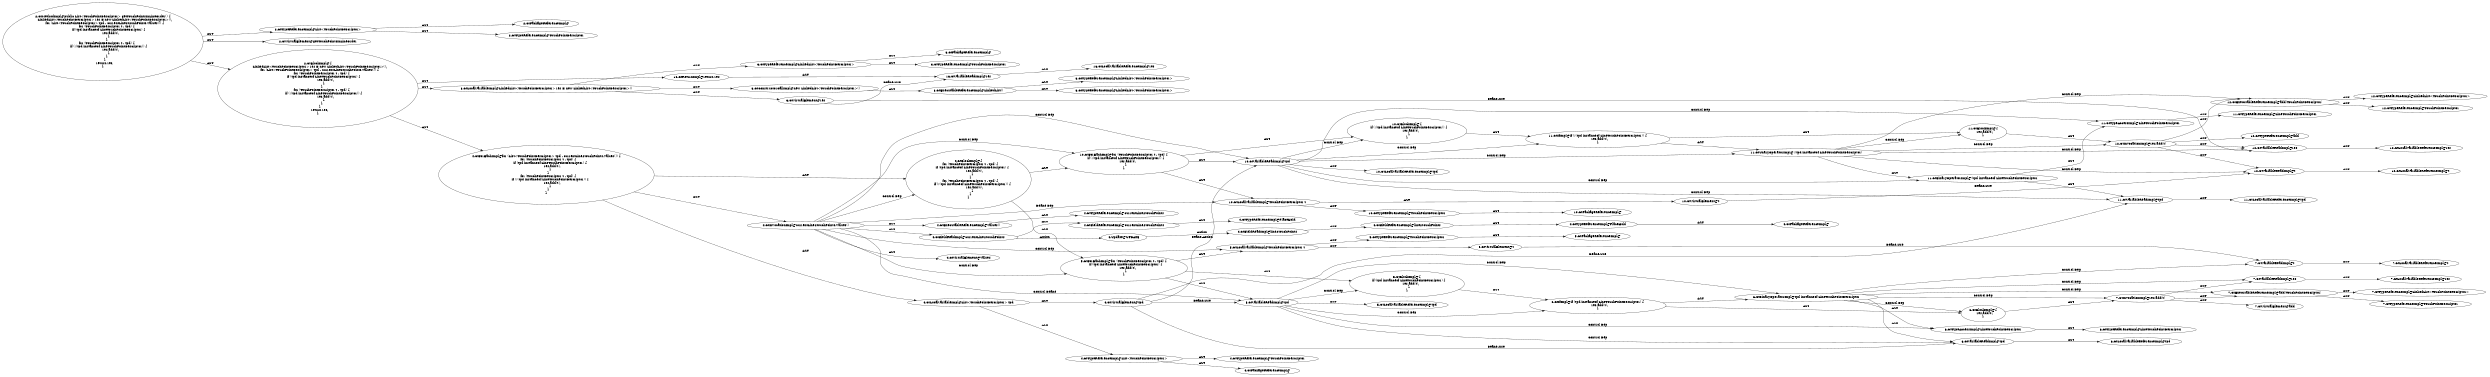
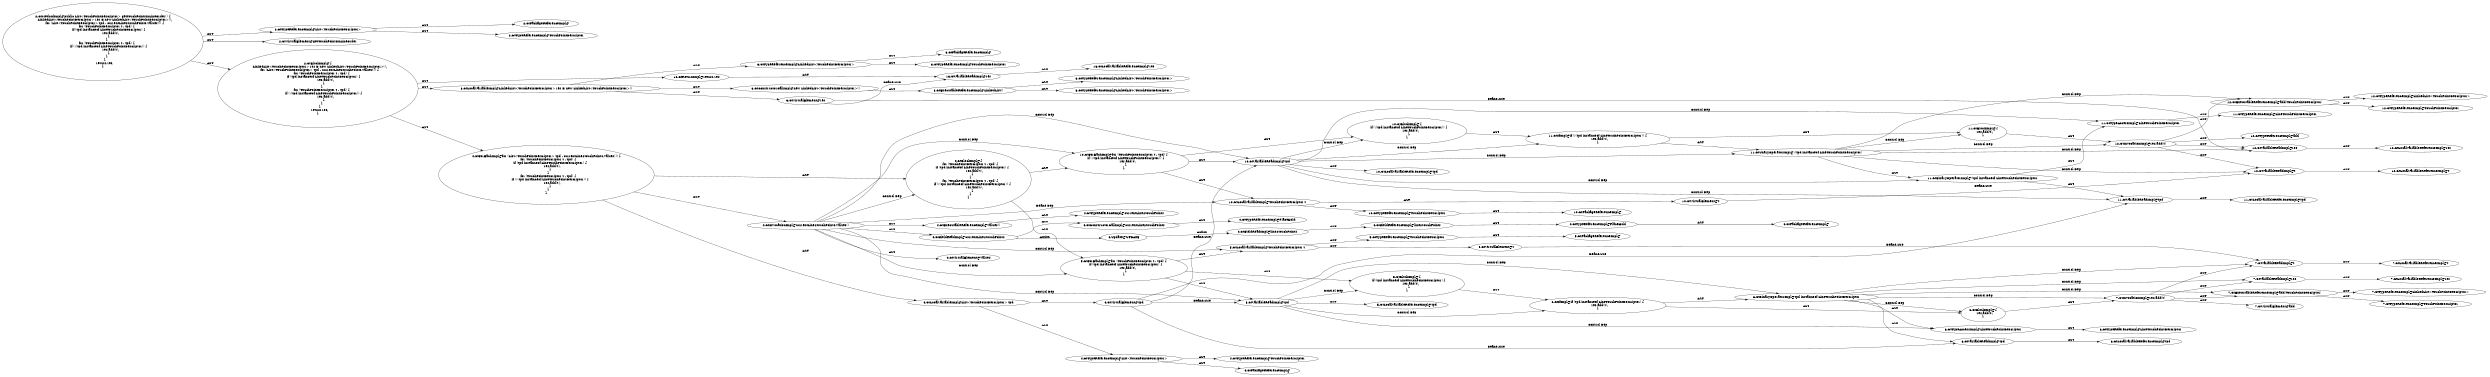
node "4:CtFieldReferenceImpl@currentLine2touchPoints": label "4:CtFieldReferenceImpl@currentLine2touchPoints" -> "4:CtConstructorCallImpl@currentLine2touchPoints"
edge "4:CtVirtualElement@tpd" -> "10:CtVariableReadImpl@tpd": label "Define-Action" -> "Define-Use"
edge "7:CtInvocationImpl@res.add(t)" -> "7:CtVariableReadImpl@t": added, label "AST"
edge "4:CtInvocationImpl@currentLine2touchPoints.values()" -> "5:CtVariableReadImpl@tpd": label "Control Define" -> "Control Dep"
edge "5:CtVariableReadImpl@tpd" -> "6:CtVariableReadImpl@tpd": removed, label "Control Dep"
